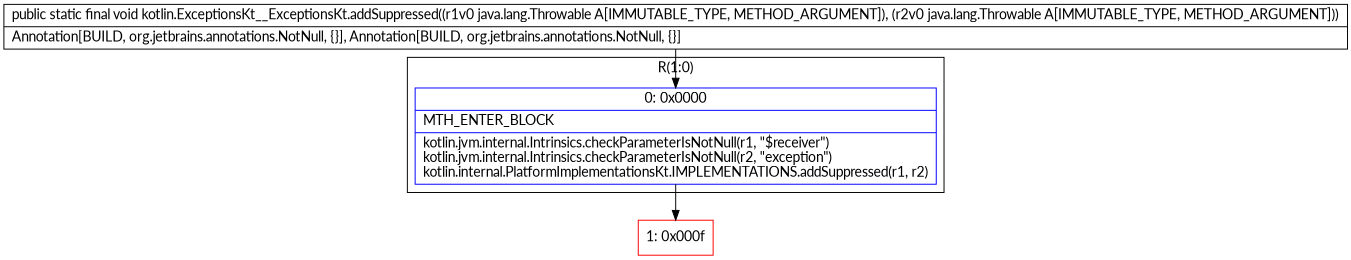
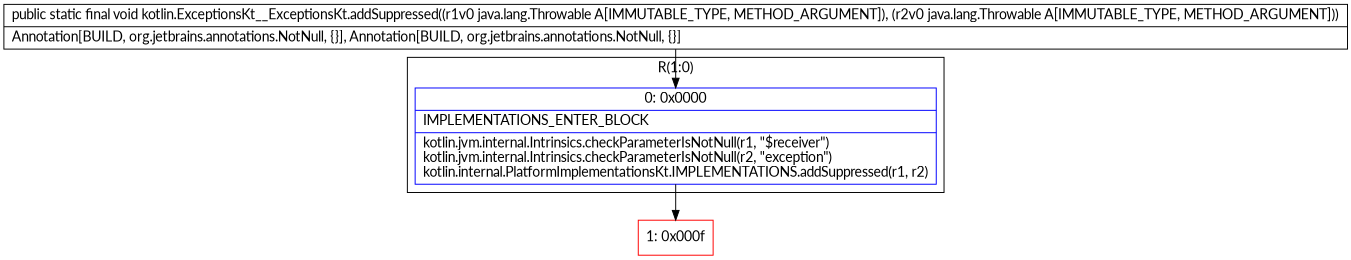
node "0: 0x0000": text "MTH_ENTER_BLOCK" -> "IMPLEMENTATIONS_ENTER_BLOCK"
